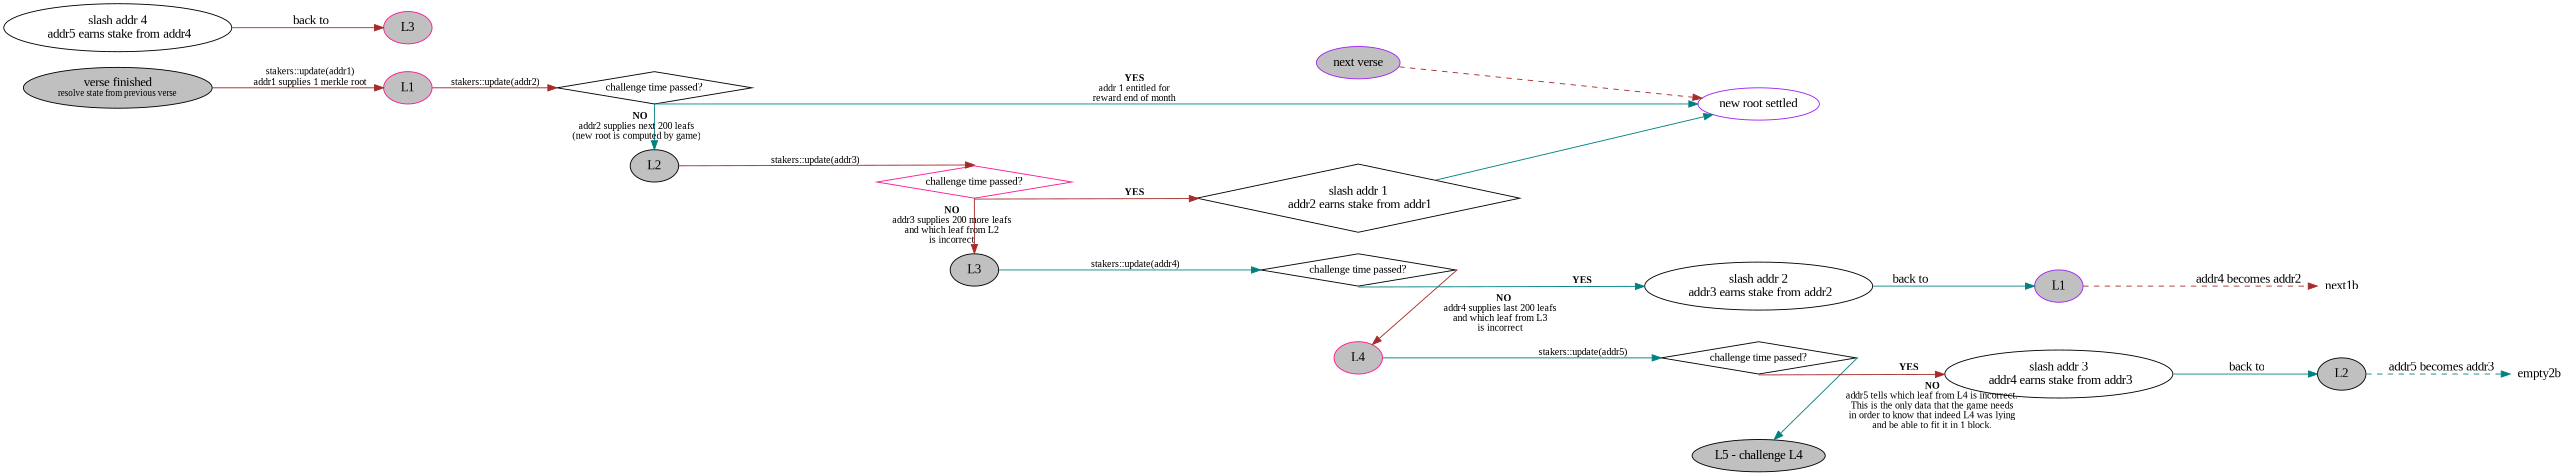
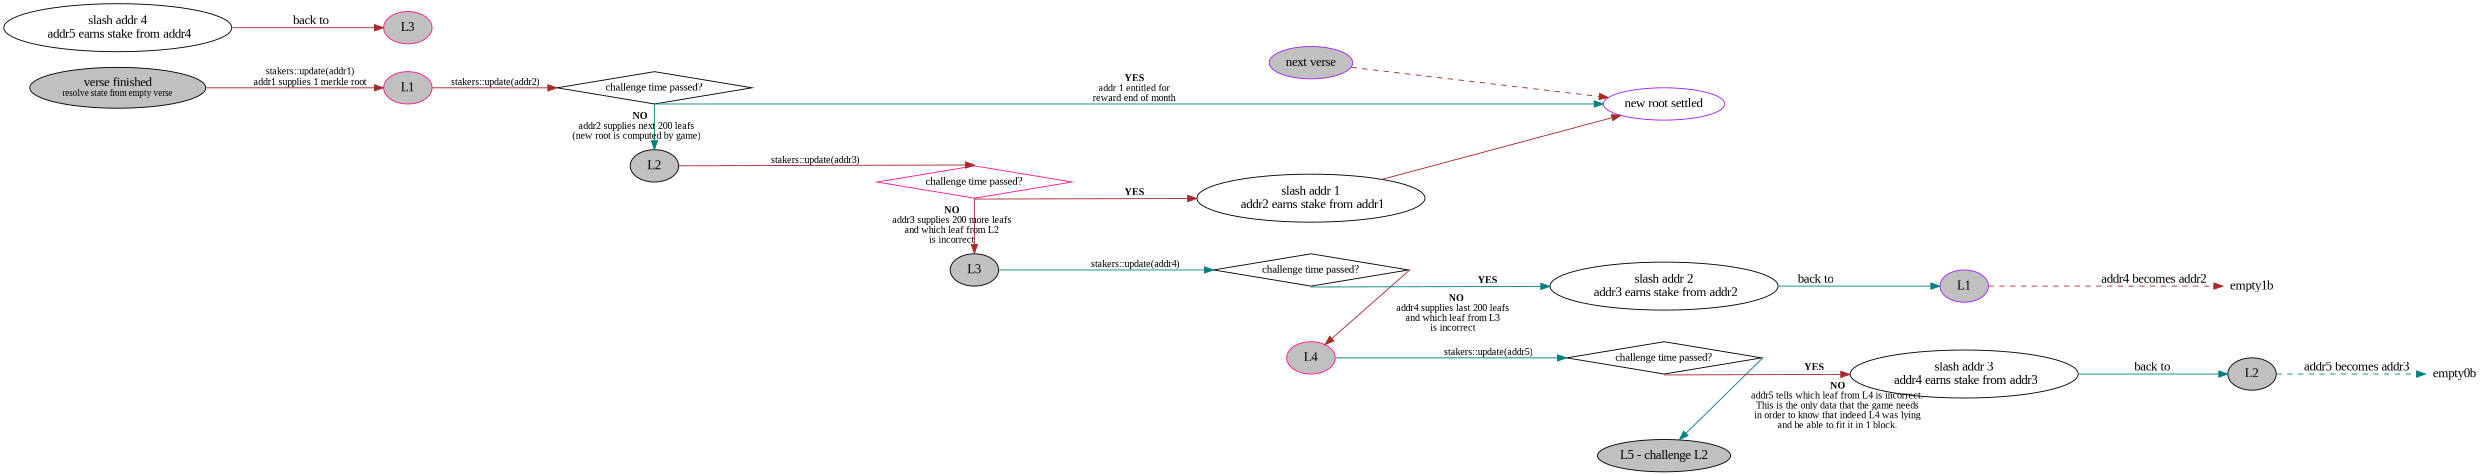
node "verse finished": text "resolve state from previous verse" -> "resolve state from empty verse"
edge "slash addr 1 addr2 earns stake from addr1" -> "new root settled": color teal -> brown
node "slash addr 1 addr2 earns stake from addr1": shape diamond -> ellipse
node "next1b": label "next1b" -> "empty1b"
node "empty2b": label "empty2b" -> "empty0b"
node "L5 - challenge L4": label "L5 - challenge L4" -> "L5 - challenge L2"
